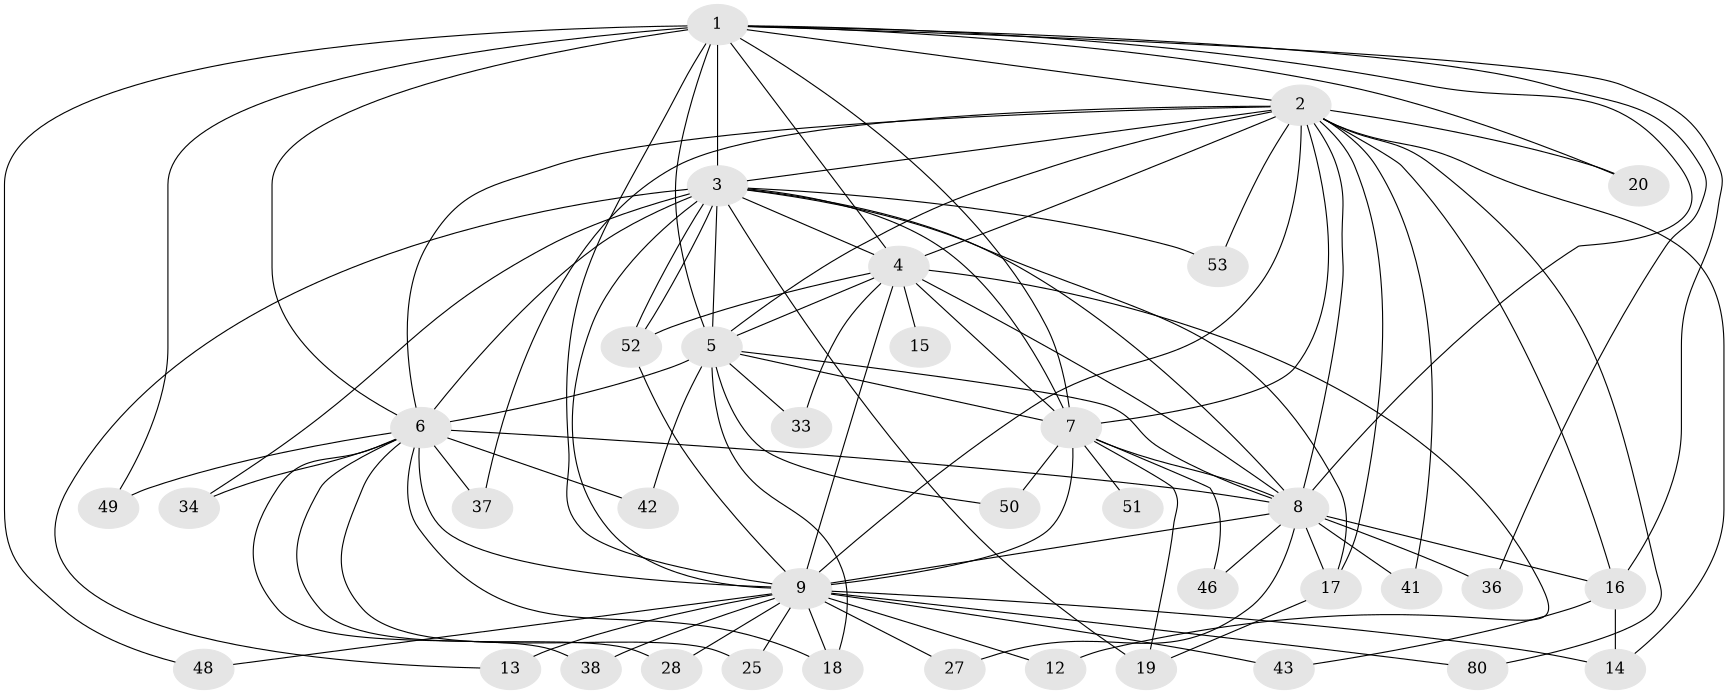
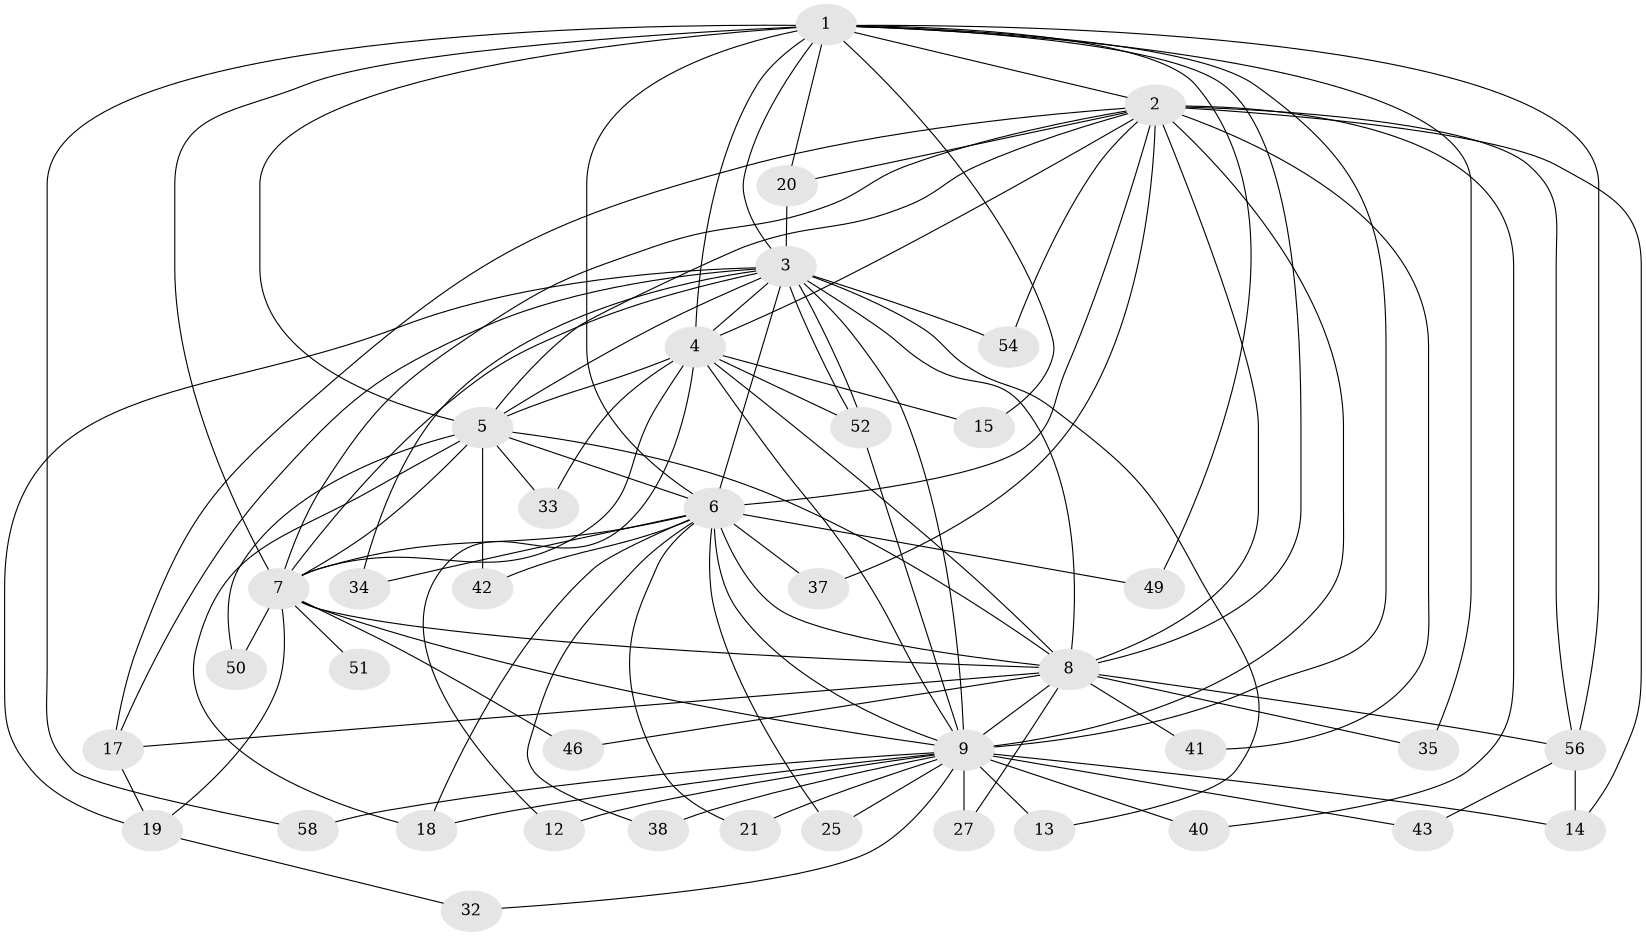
edge "2" -- "3": now "20" -- "3"
edge "1" -- "15": added
node "53": label "53" -> "54"
edge "6" -- "7": added
node "36": label "36" -> "35"
node "16": label "16" -> "56"
node "48": label "48" -> "58"
node "28": label "28" -> "21"
node "80": label "80" -> "40"
node "32": added
